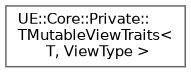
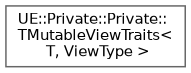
node "UE::Core::Private:: TMutableViewTraits< T, ViewType >": label "UE::Core::Private:: TMutableViewTraits< T, ViewType >" -> "UE::Private::Private:: TMutableViewTraits< T, ViewType >"
